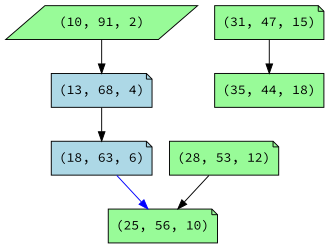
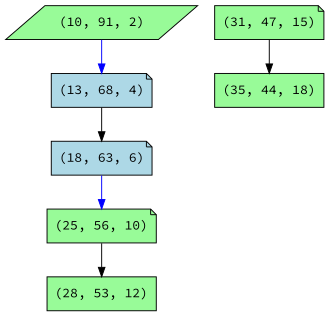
edge "(10, 91, 2)" -> "(13, 68, 4)": color black -> blue
node "(28, 53, 12)": shape note -> box
edge "(28, 53, 12)" -> "(25, 56, 10)": reversed
